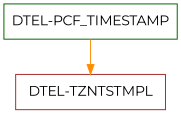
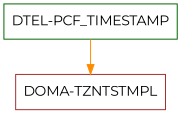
node "DTEL-TZNTSTMPL": label "DTEL-TZNTSTMPL" -> "DOMA-TZNTSTMPL"
